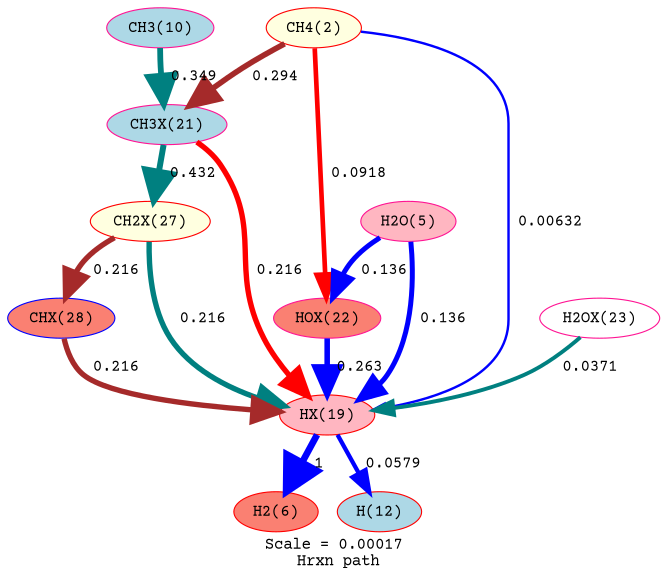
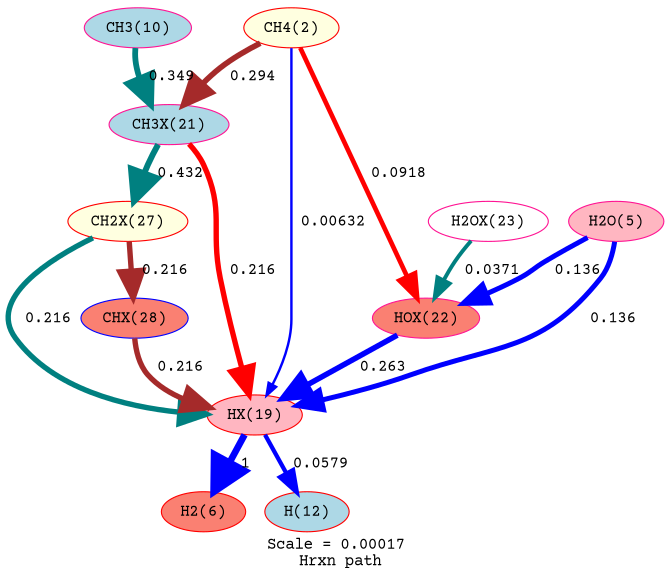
edge "H2OX(23)" -> "HX(19)": now "H2OX(23)" -> "HOX(22)"
